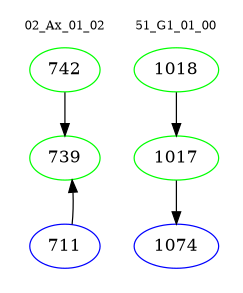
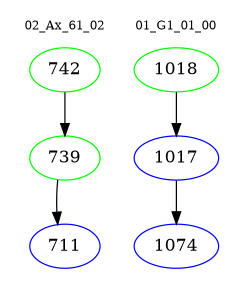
cluster "02_Ax_01_02": label "02_Ax_01_02" -> "02_Ax_61_02"
cluster "51_G1_01_00": label "51_G1_01_00" -> "01_G1_01_00"
node "1017": color green -> blue
edge "711" -> "739": reversed
